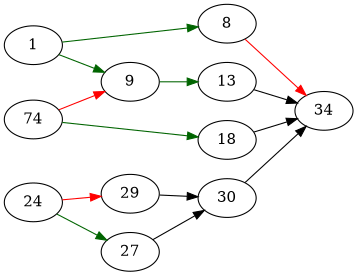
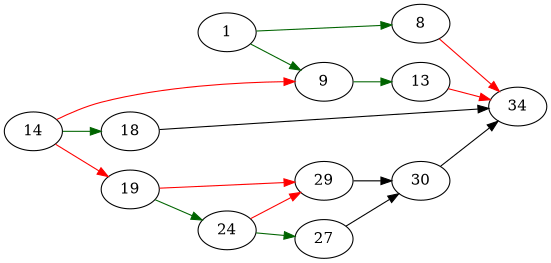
edge "13" -> "34": color black -> red
node "74": label "74" -> "14"
node "19": added
